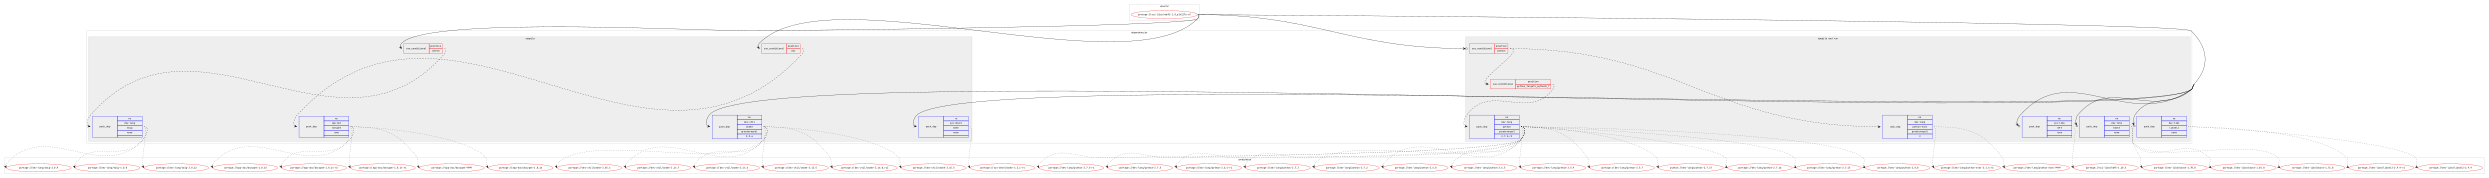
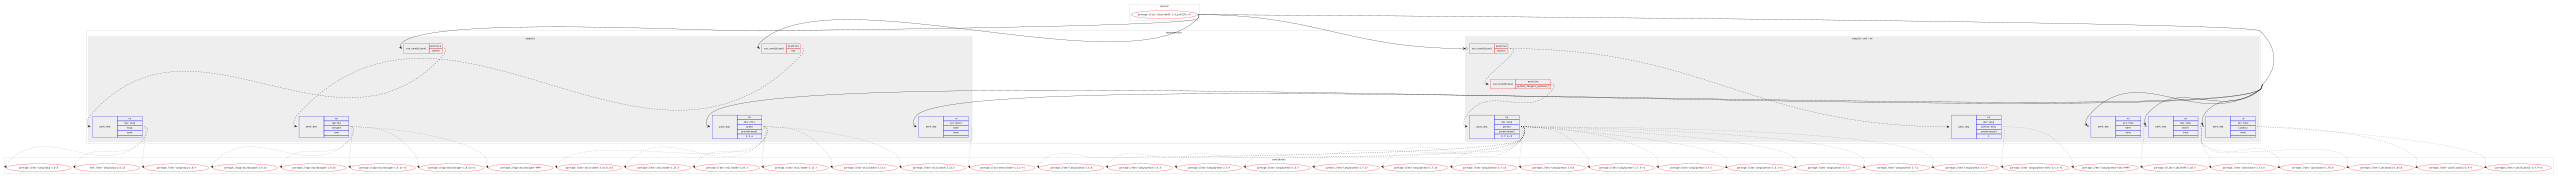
node "portage://dev-lang/swig-3.0.12": label "portage://dev-lang/swig-3.0.12" -> "hdf://dev-lang/swig-3.0.12"
node "portage://dev-lang/python-3.6.9": added
node "portage://sci-libs/hdf5-1.10.5": label "portage://sci-libs/hdf5-1.10.5" -> "portage://libs-libs/hdf5-1.10.5"
